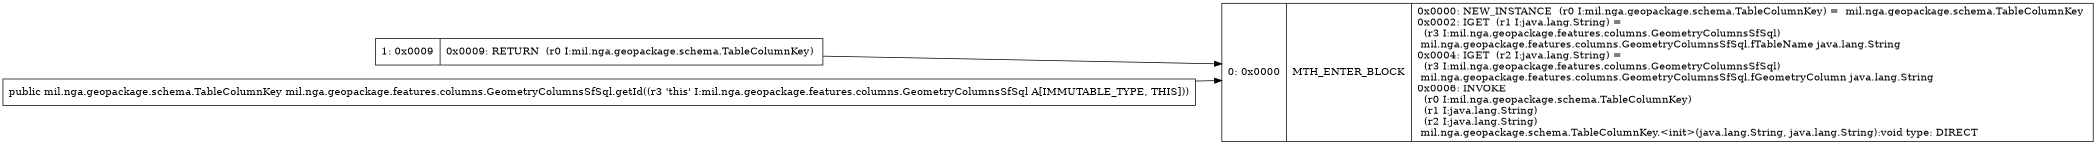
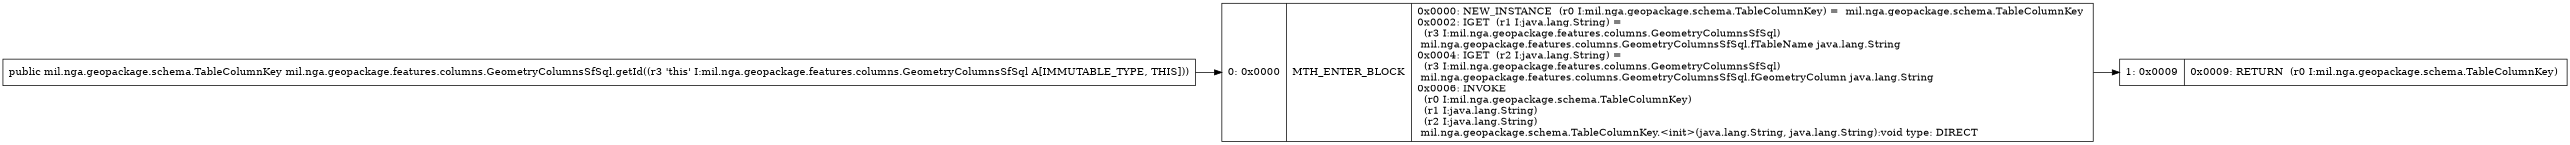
edge "1: 0x0009" -> "0: 0x0000": reversed
